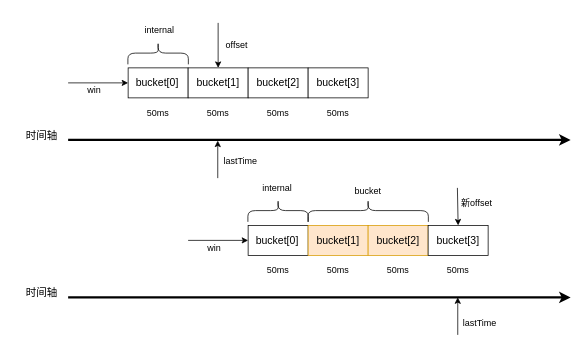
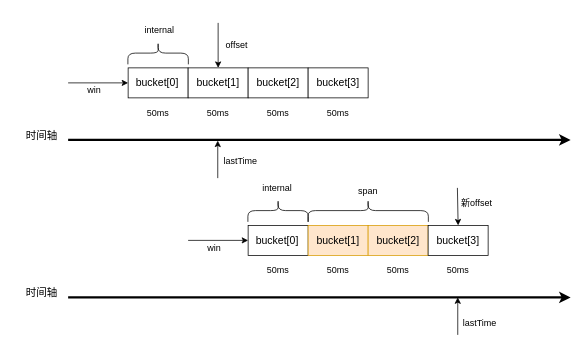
node "bucket": label "bucket" -> "span"
